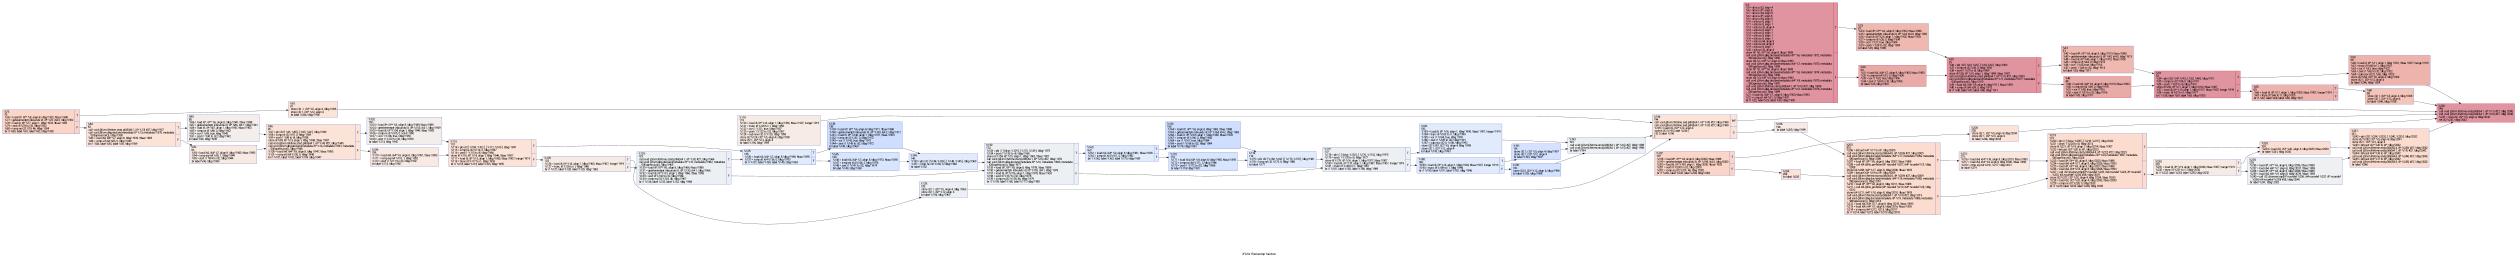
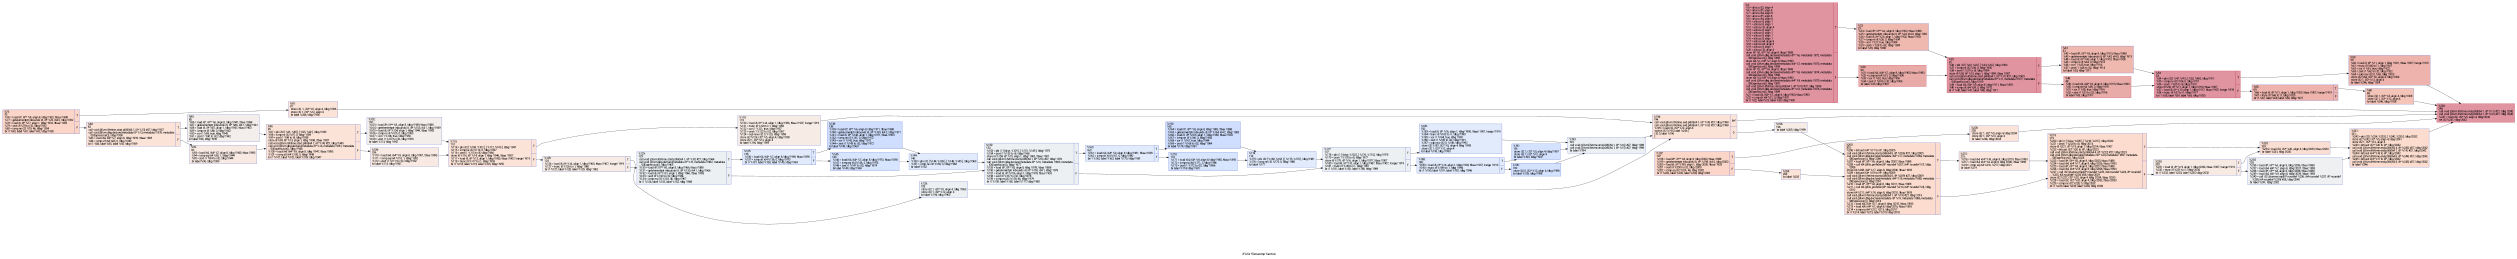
node "%102:": text "%106 = icmp ne i8 %105, 0, !void !1950" -> "%106 = icmp ne i8 %105, 0, !dbg !1950"
edge "%113:" -> "%135:": now "%113:" -> "%119:"
